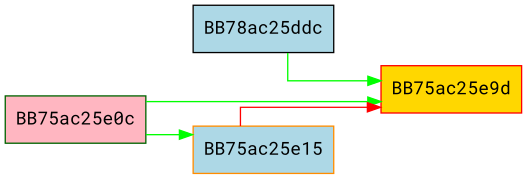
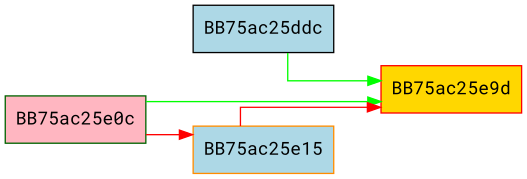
node "BB78ac25ddc": label "BB78ac25ddc" -> "BB75ac25ddc"
edge "BB75ac25e0c" -> "BB75ac25e15": color green -> red
